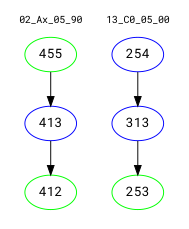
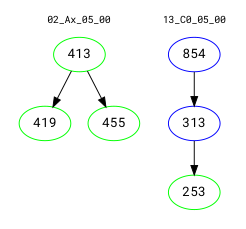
cluster "02_Ax_05_90": label "02_Ax_05_90" -> "02_Ax_05_00"
node "254": label "254" -> "854"
edge "455" -> "413": reversed
node "413": color blue -> green
node "412": label "412" -> "419"
